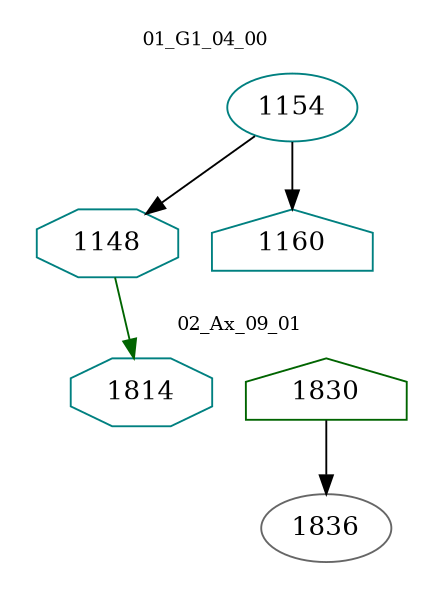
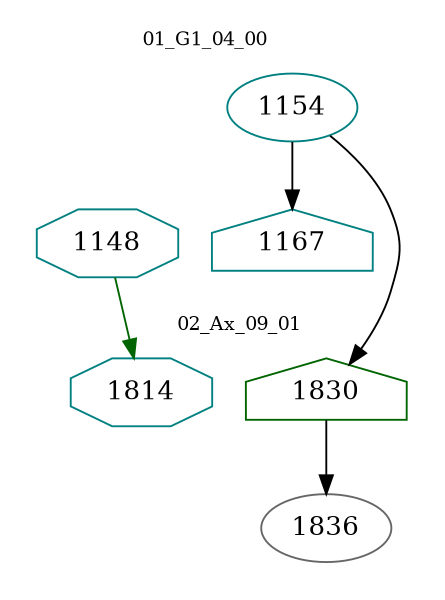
edge "1154" -> "1148": now "1154" -> "1830"
node "1160": label "1160" -> "1167"
